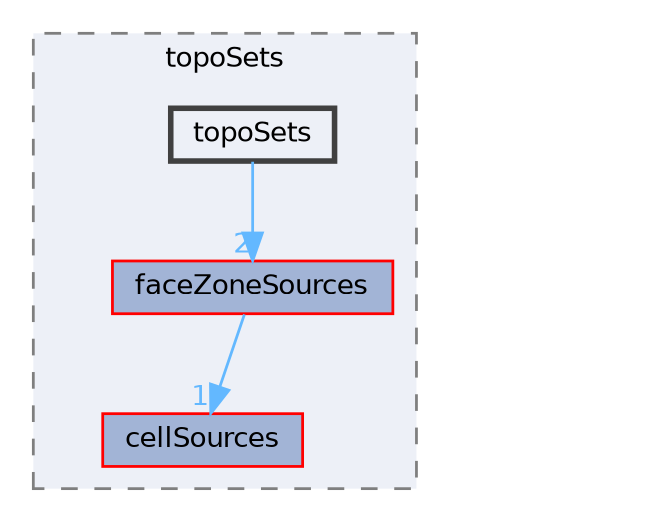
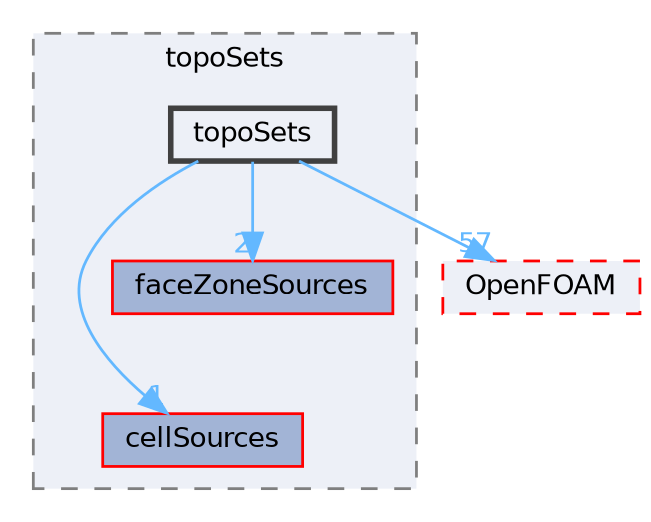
node "OpenFOAM": added
edge "faceZoneSources" -> "cellSources": now "topoSets" -> "cellSources"
